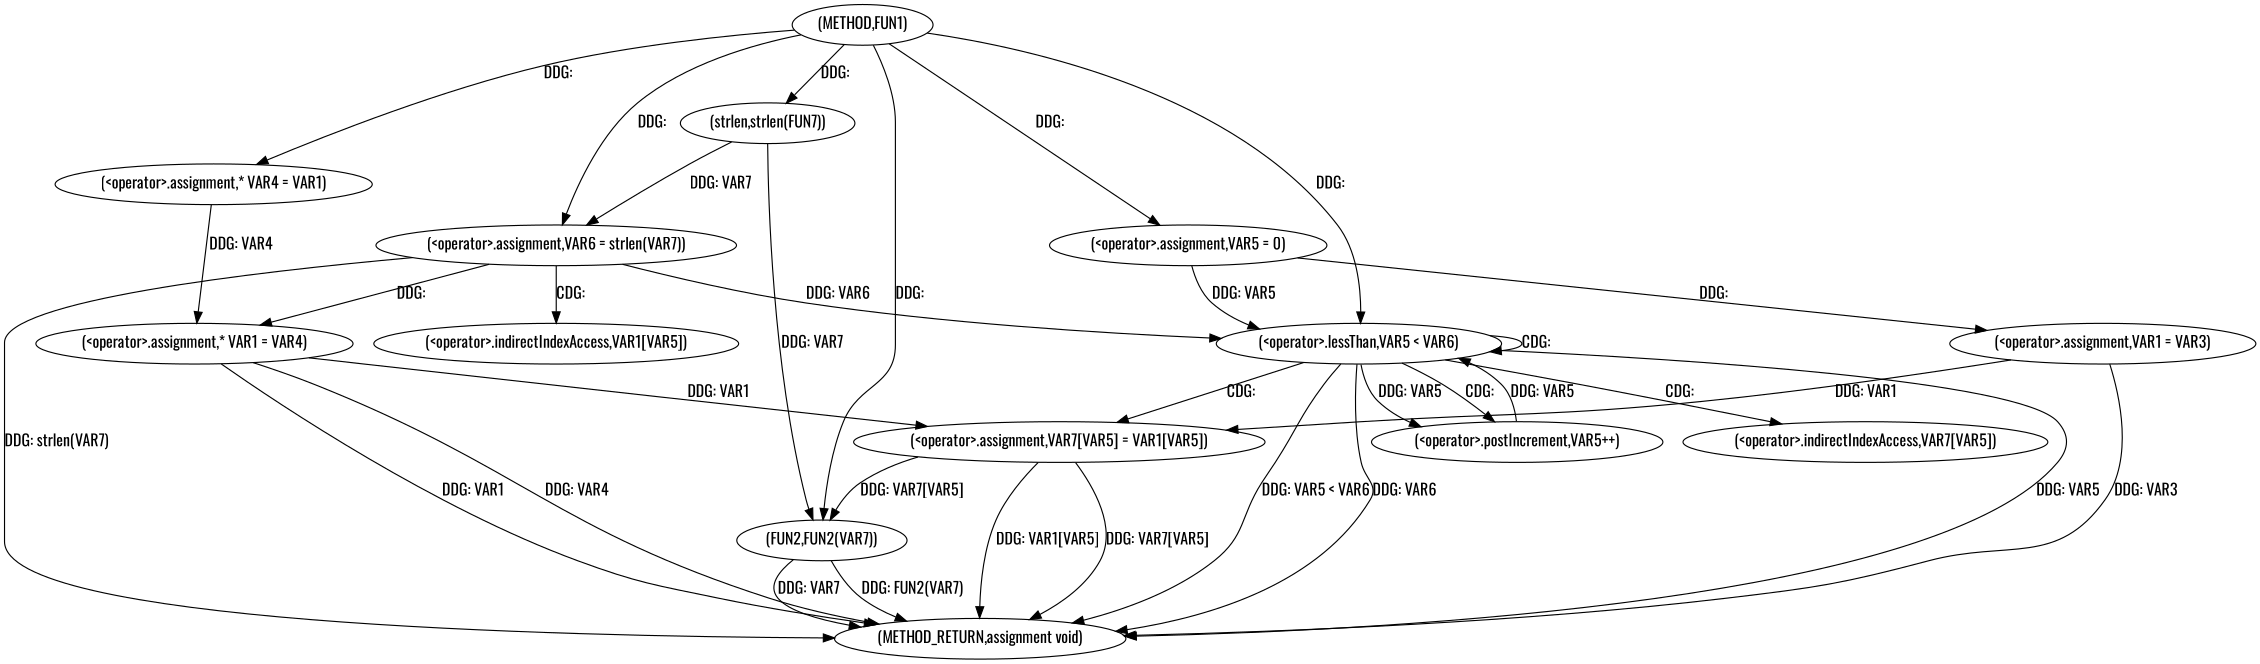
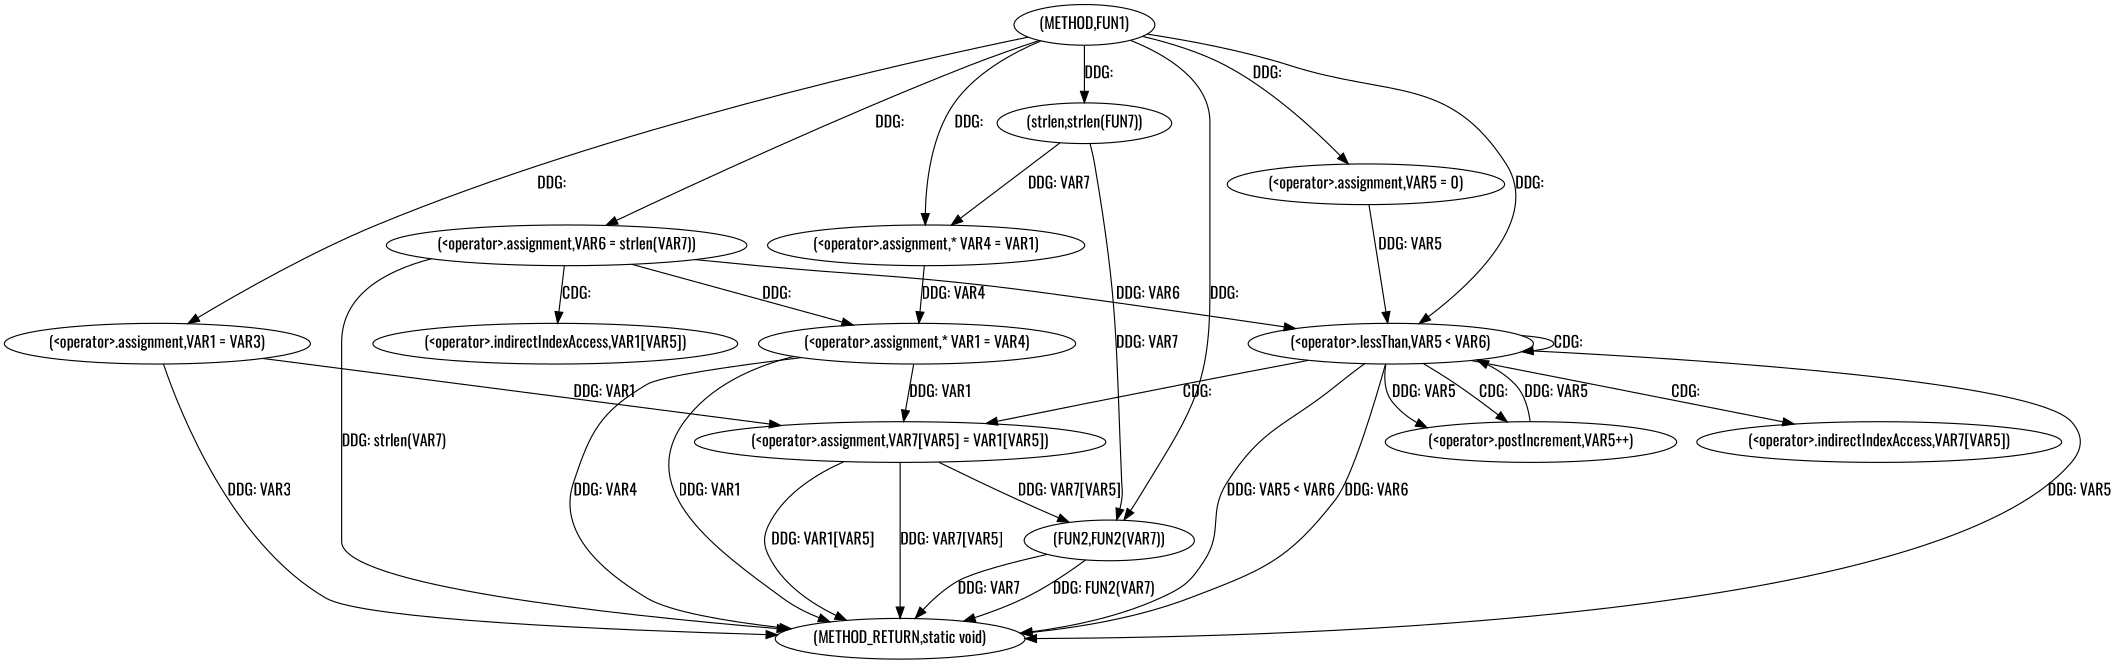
edge "(strlen,strlen(FUN7))" -> "(<operator>.assignment,VAR6 = strlen(VAR7))": now "(strlen,strlen(FUN7))" -> "(<operator>.assignment,* VAR4 = VAR1)"
edge "(<operator>.assignment,VAR5 = 0)" -> "(<operator>.assignment,VAR1 = VAR3)": now "(METHOD,FUN1)" -> "(<operator>.assignment,VAR1 = VAR3)"
node "(METHOD_RETURN,assignment void)": label "(METHOD_RETURN,assignment void)" -> "(METHOD_RETURN,static void)"
